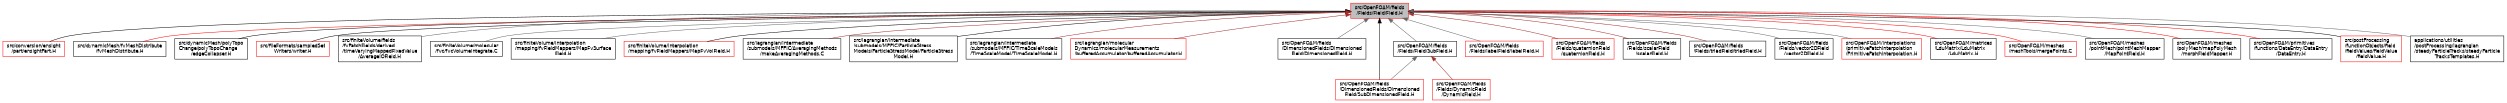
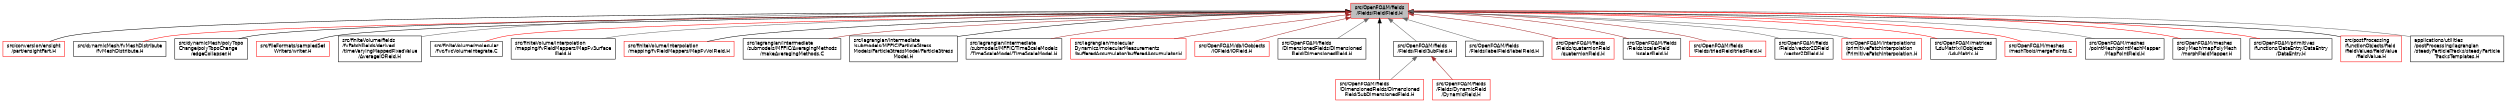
edge "src/finiteVolume/molecular /fvc/fvcVolumeIntegrate.C" -> "src/OpenFOAM/fields /Fields/Field/Field.H": color gray40 -> red
node "src/OpenFOAM/db/IOobjects /IOField/IOField.H": added
node "src/OpenFOAM/fields /Fields/labelField/labelField.H": color red -> black
node "src/OpenFOAM/fields /Fields/triadField/triadField.H": color black -> red
node "src/OpenFOAM/matrices /LduMatrix/LduMatrix /LduMatrix.H": label "src/OpenFOAM/matrices /LduMatrix/LduMatrix /LduMatrix.H" -> "src/OpenFOAM/matrices /LduMatrix/IOobjects /LduMatrix.H"
